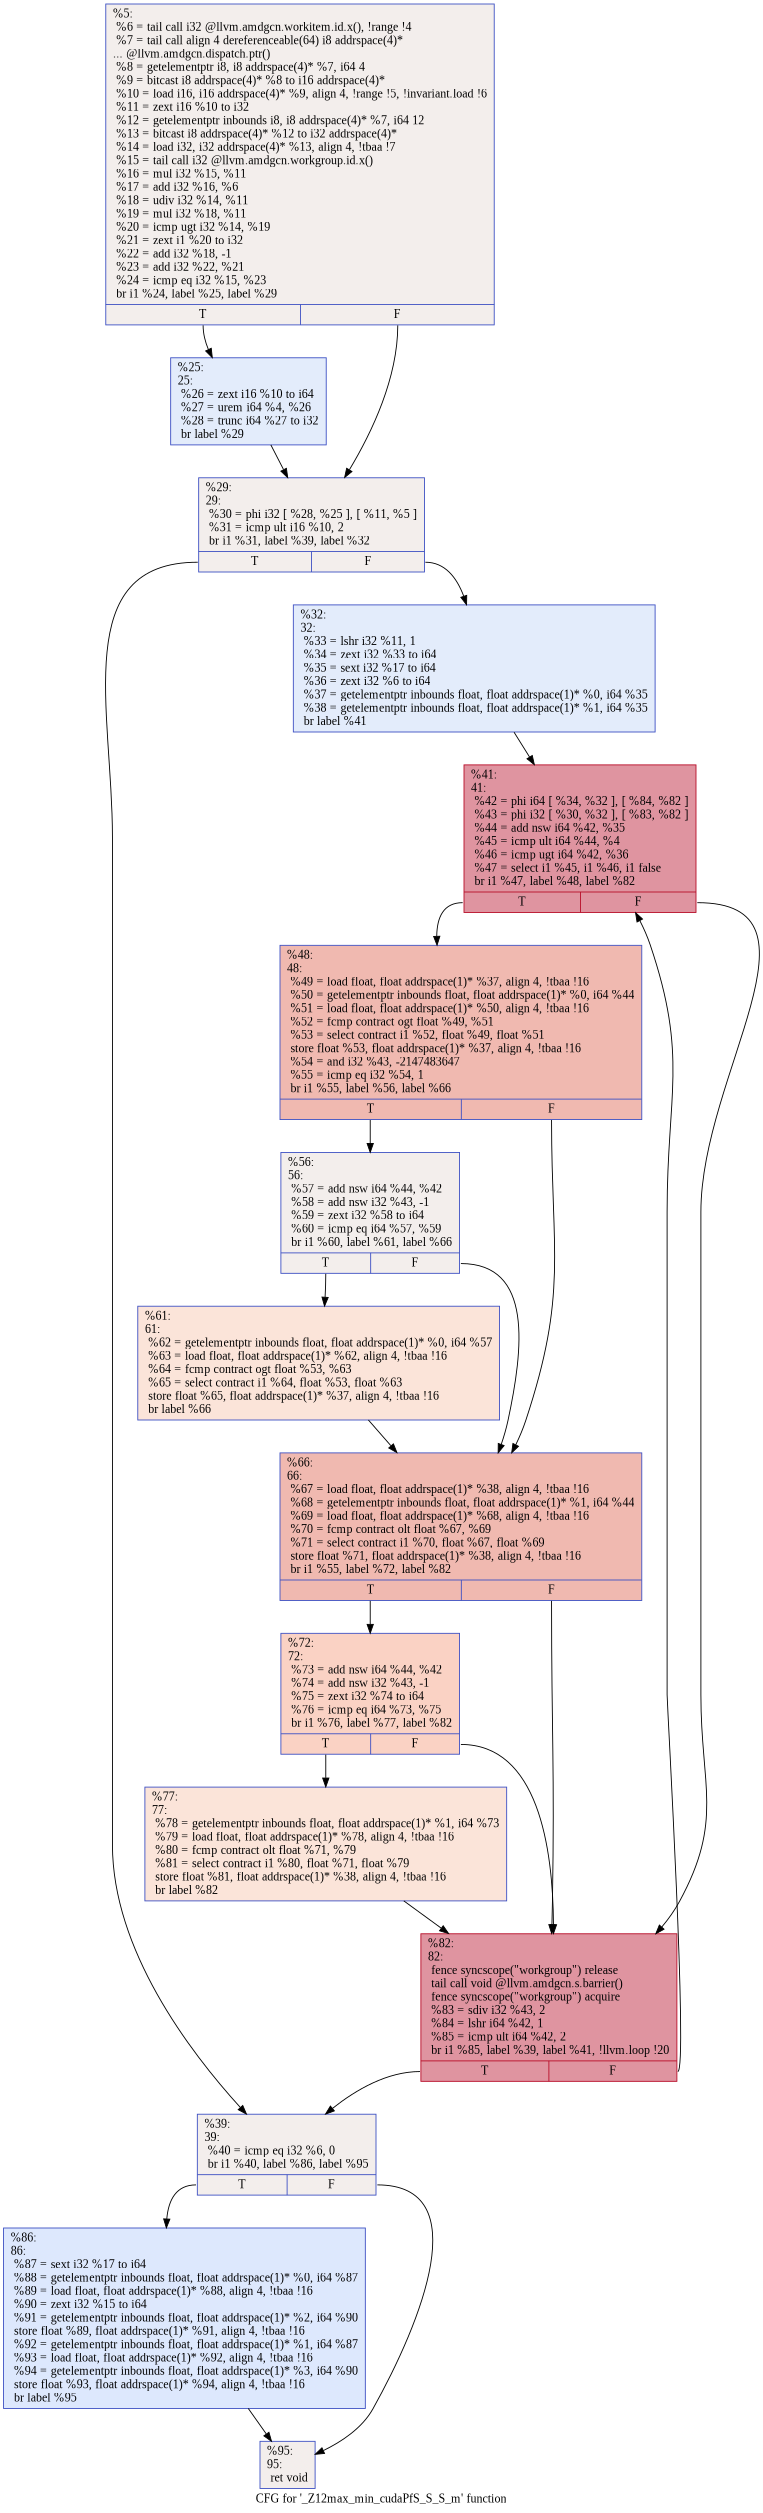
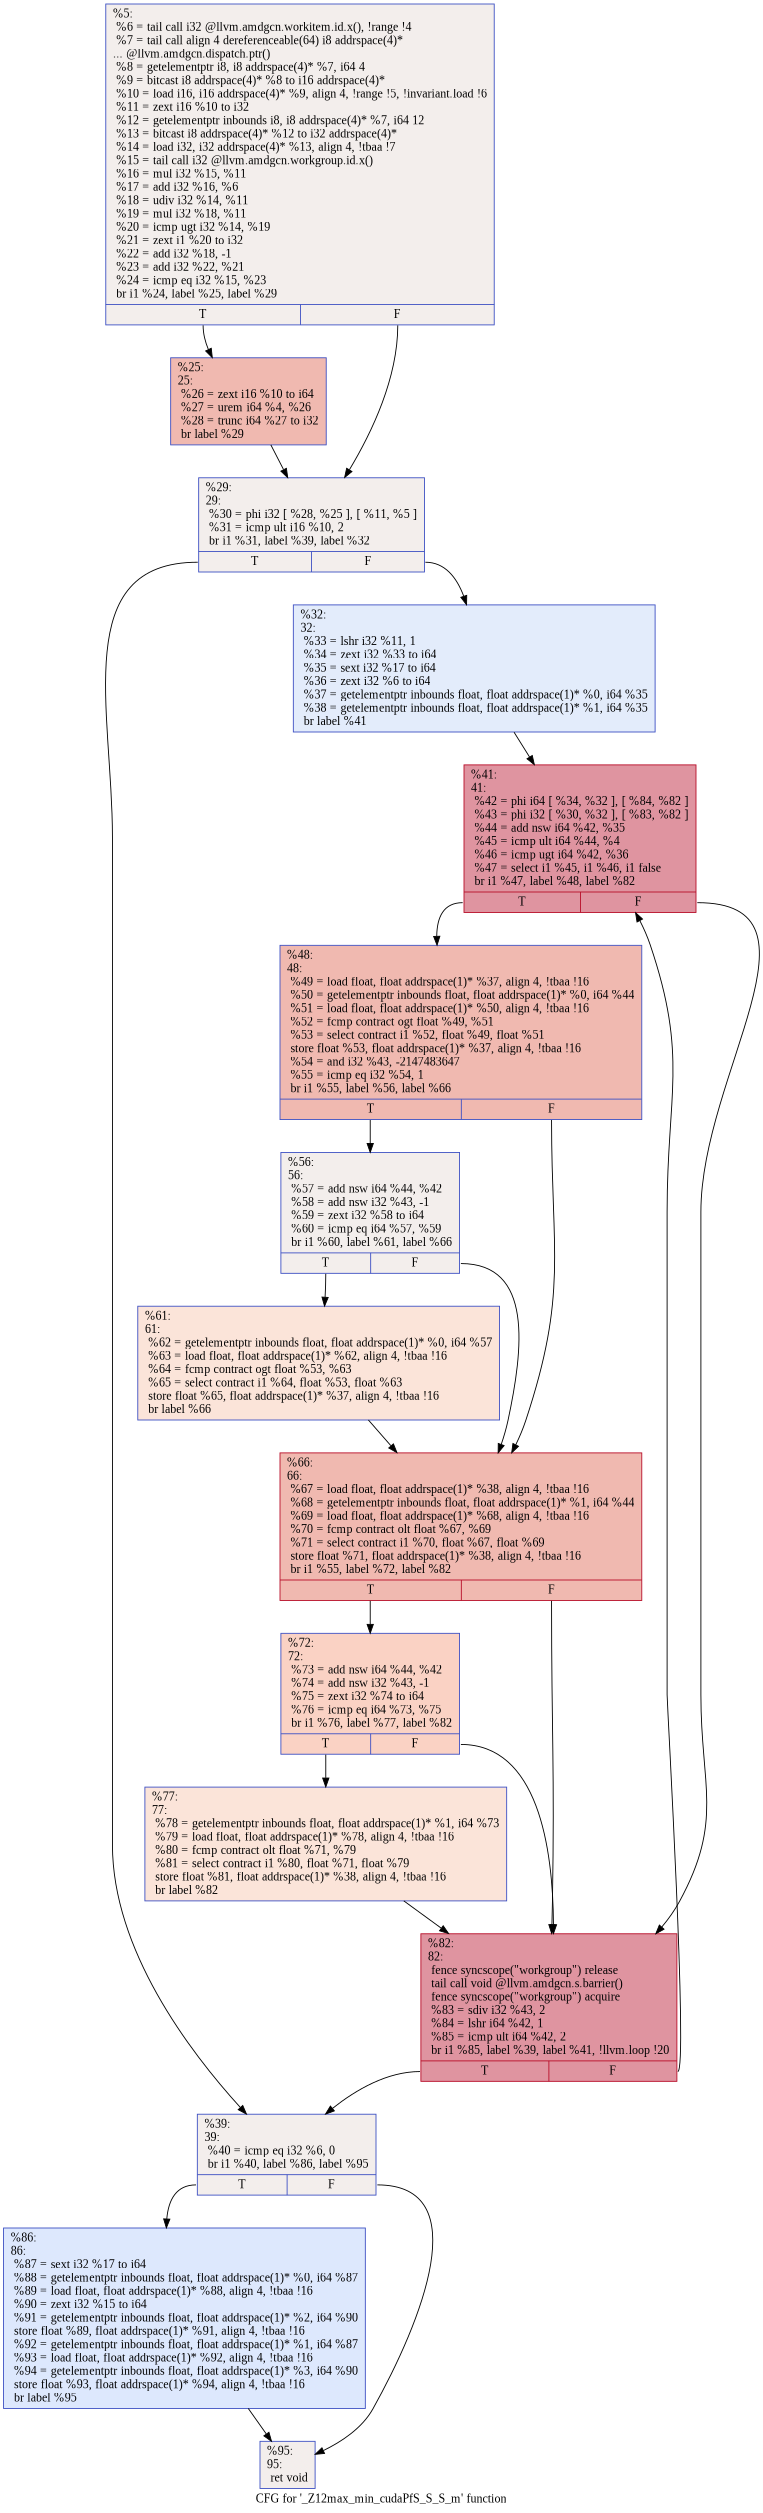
node "%25:": fillcolor #bfd3f670 -> #de614d70
node "%66:": color #3d50c3ff -> #b70d28ff
